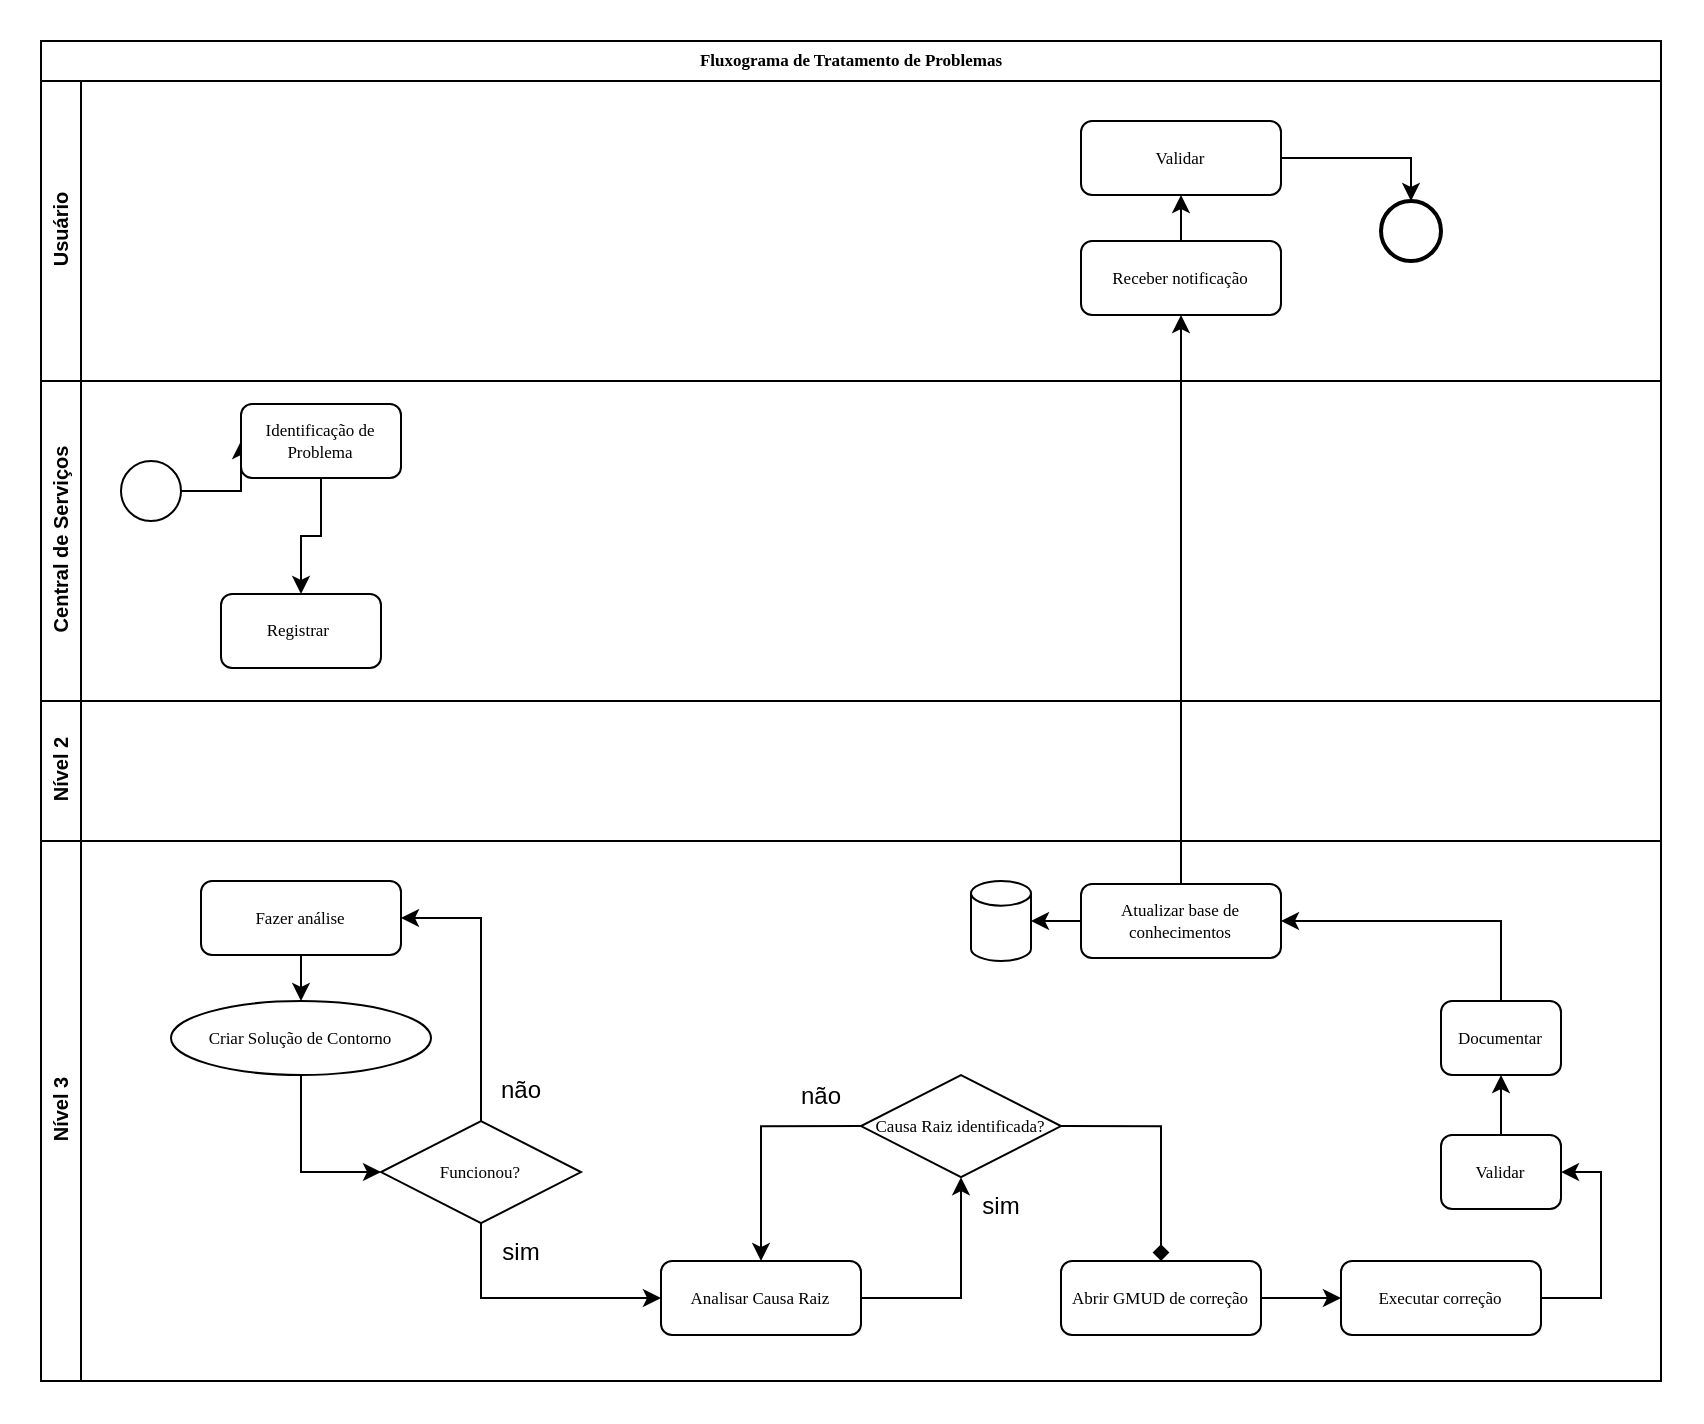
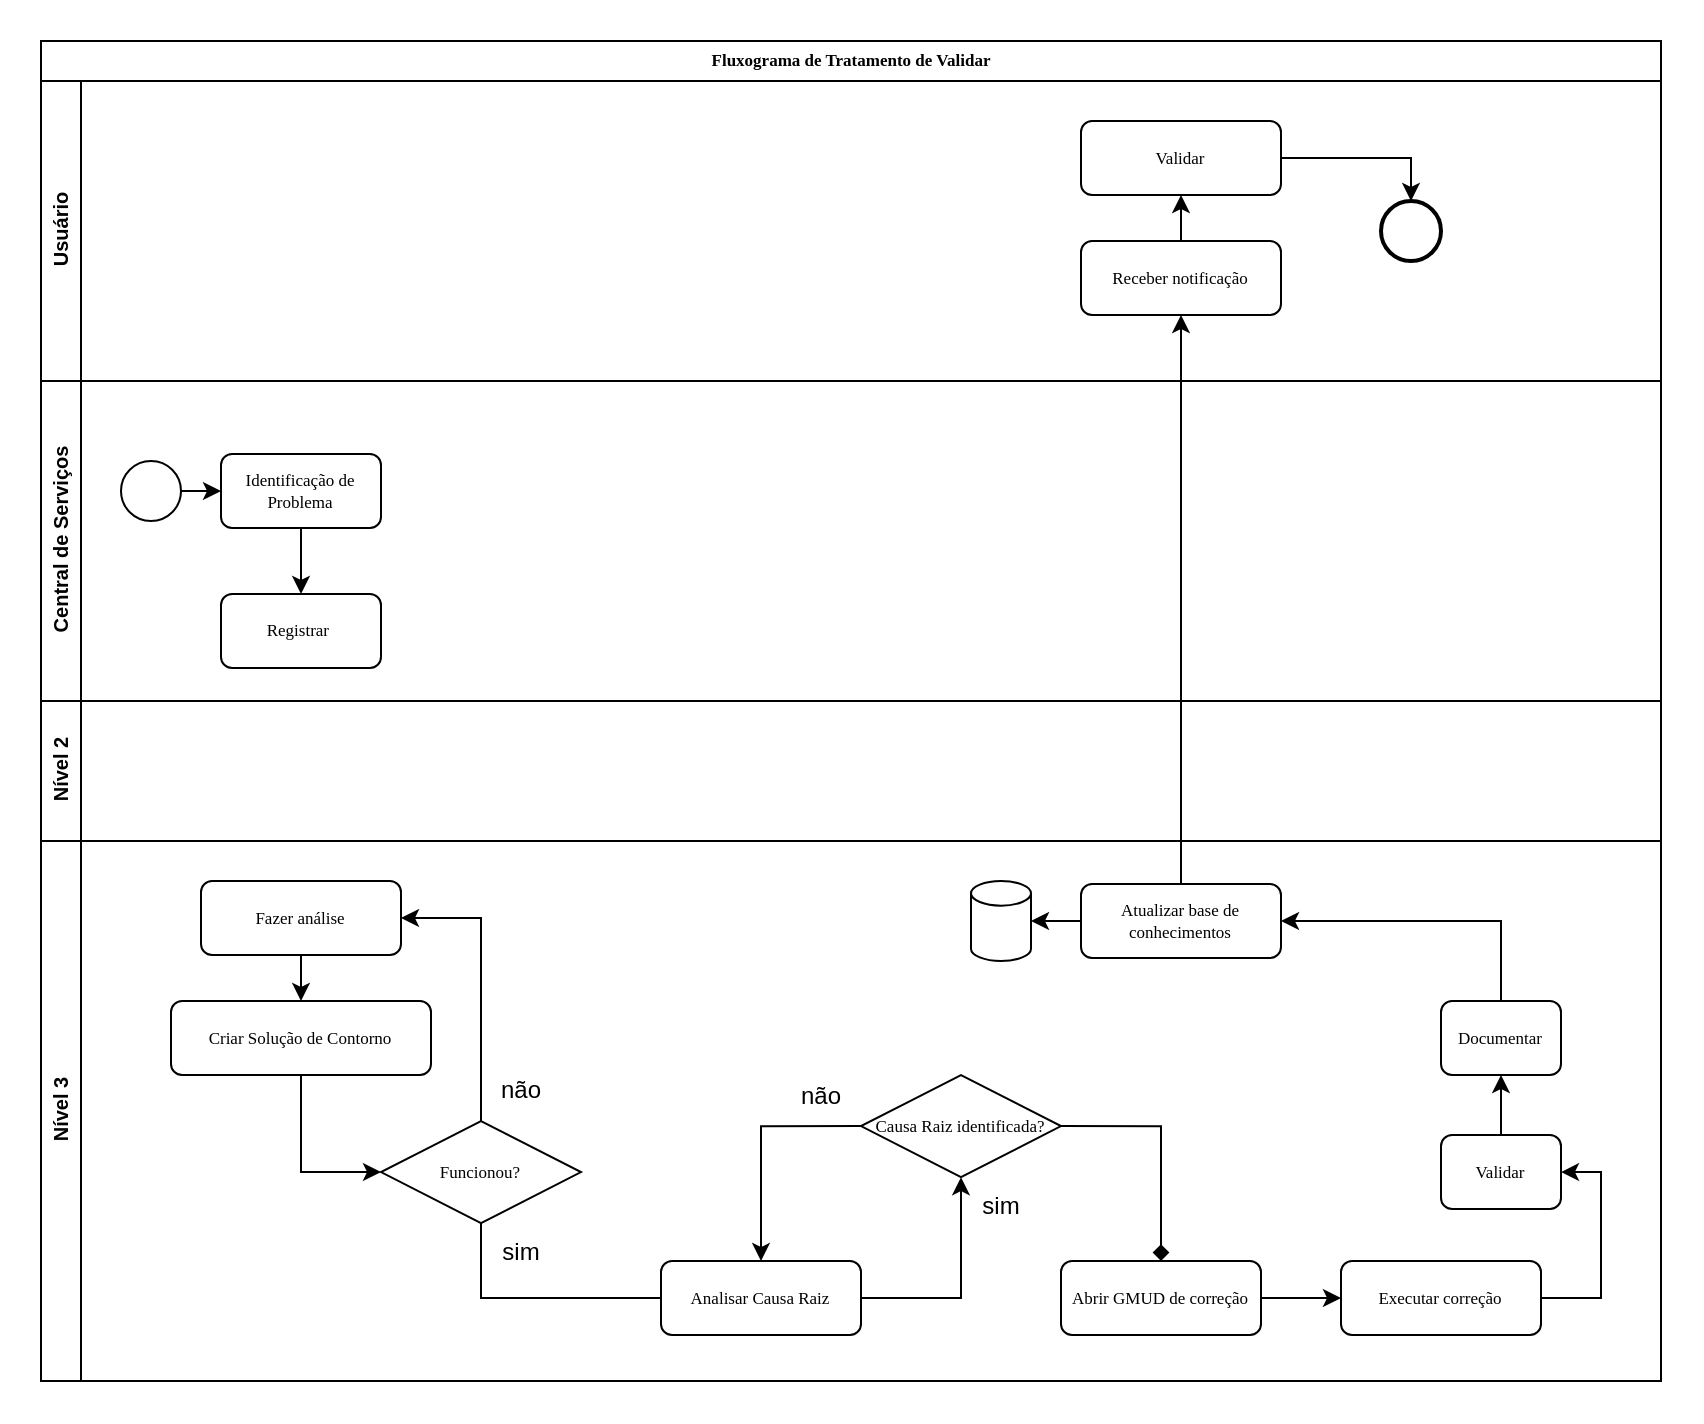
node "Fluxograma de Tratamento de Problemas": label "Fluxograma de Tratamento de Problemas" -> "Fluxograma de Tratamento de Validar"
node "Identificação de Problema": moved (321, 441) -> (301, 491)
node "Criar Solução de Contorno": shape ellipse -> rounded rectangle
edge "Funcionou?" -> "Analisar Causa Raiz": arrowhead classic -> none
